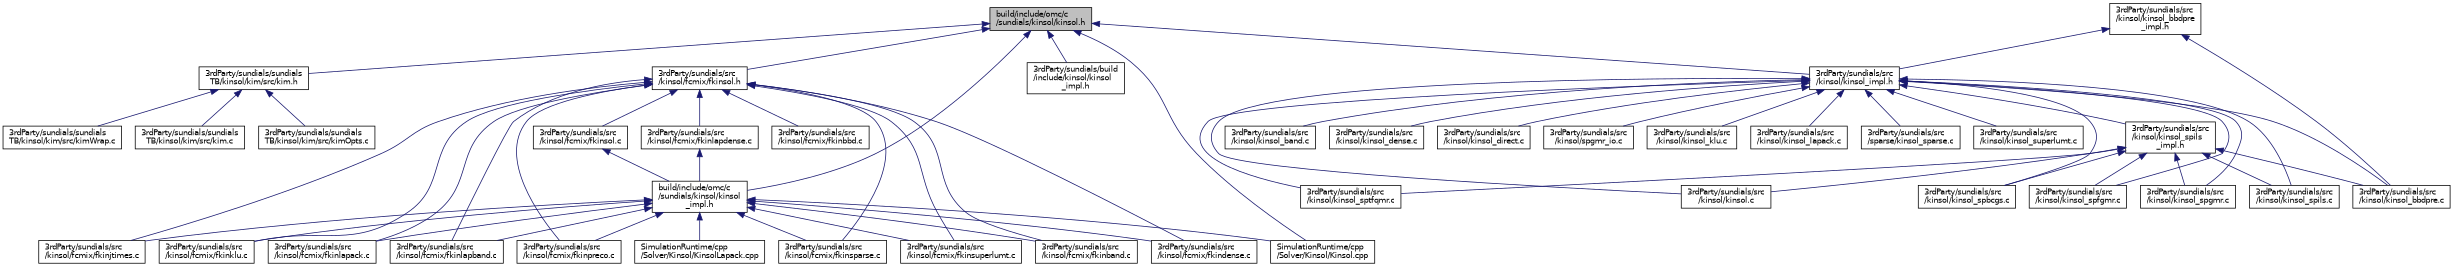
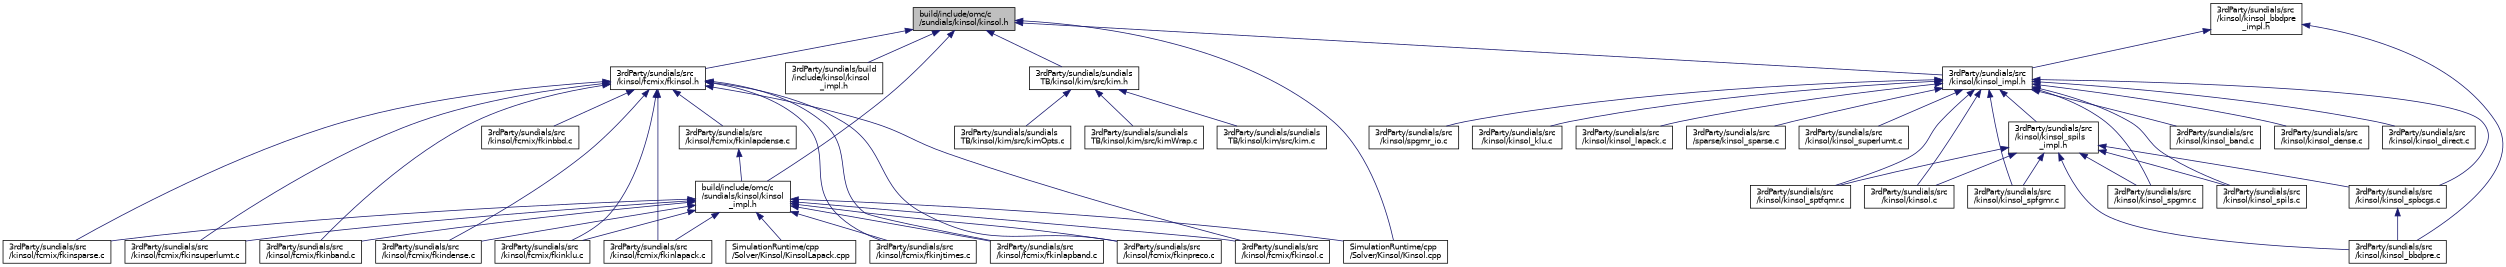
edge "3rdParty/sundials/src /kinsol/kinsol_bbdpre.c" -> "3rdParty/sundials/src /kinsol/kinsol_impl.h": now "3rdParty/sundials/src /kinsol/kinsol_bbdpre.c" -> "3rdParty/sundials/src /kinsol/kinsol_spbcgs.c"
edge "build/include/omc/c /sundials/kinsol/kinsol _impl.h" -> "3rdParty/sundials/src /kinsol/fcmix/fkinsol.c": reversed
